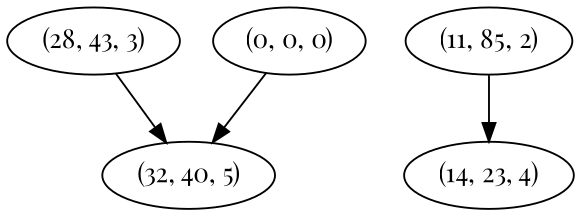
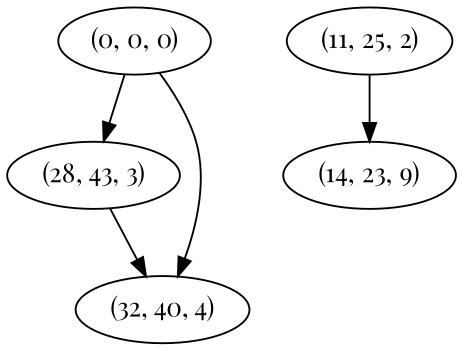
node "(11, 85, 2)": label "(11, 85, 2)" -> "(11, 25, 2)"
edge "(0, 0, 0)" -> "(28, 43, 3)": added
node "(32, 40, 5)": label "(32, 40, 5)" -> "(32, 40, 4)"
node "(14, 23, 4)": label "(14, 23, 4)" -> "(14, 23, 9)"
